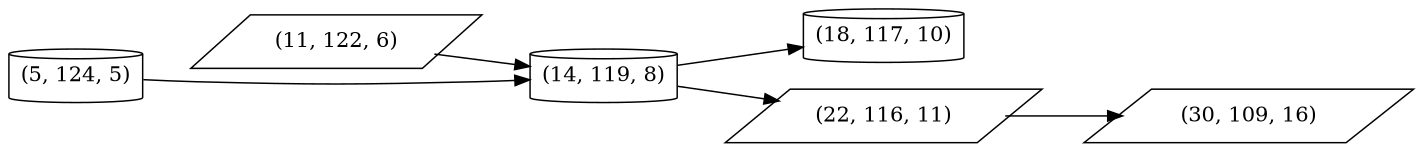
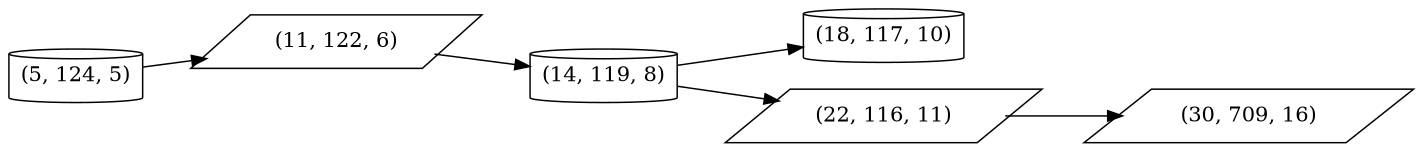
edge "(5, 124, 5)" -> "(14, 119, 8)": now "(5, 124, 5)" -> "(11, 122, 6)"
node "(30, 109, 16)": label "(30, 109, 16)" -> "(30, 709, 16)"
